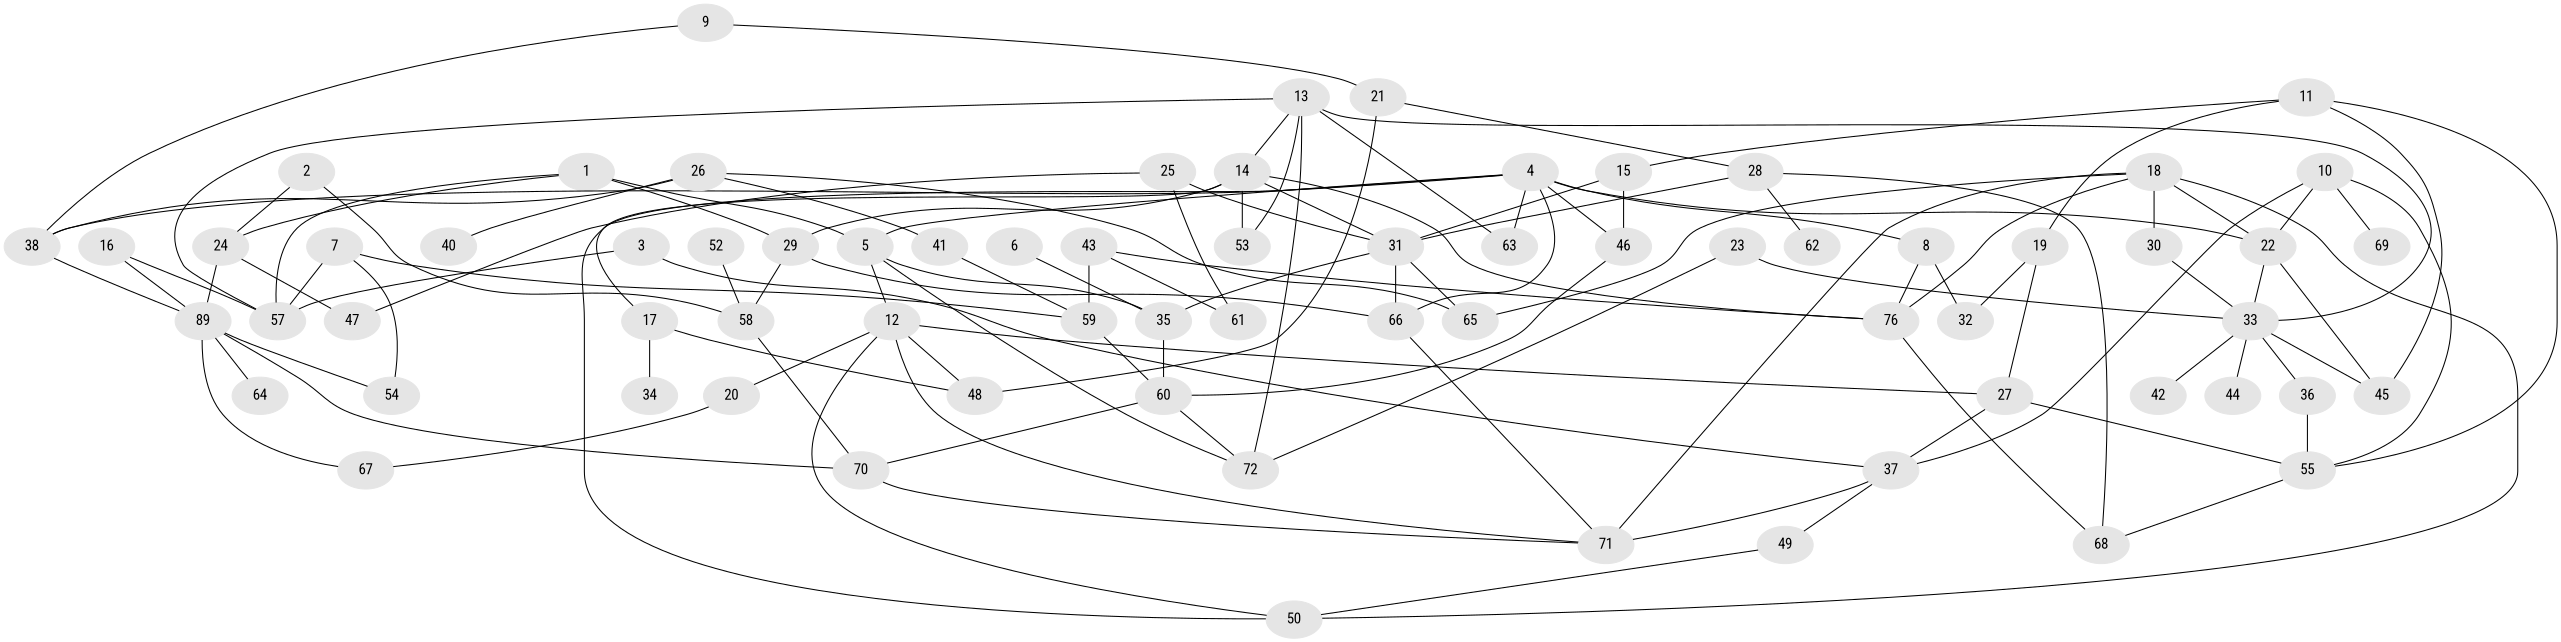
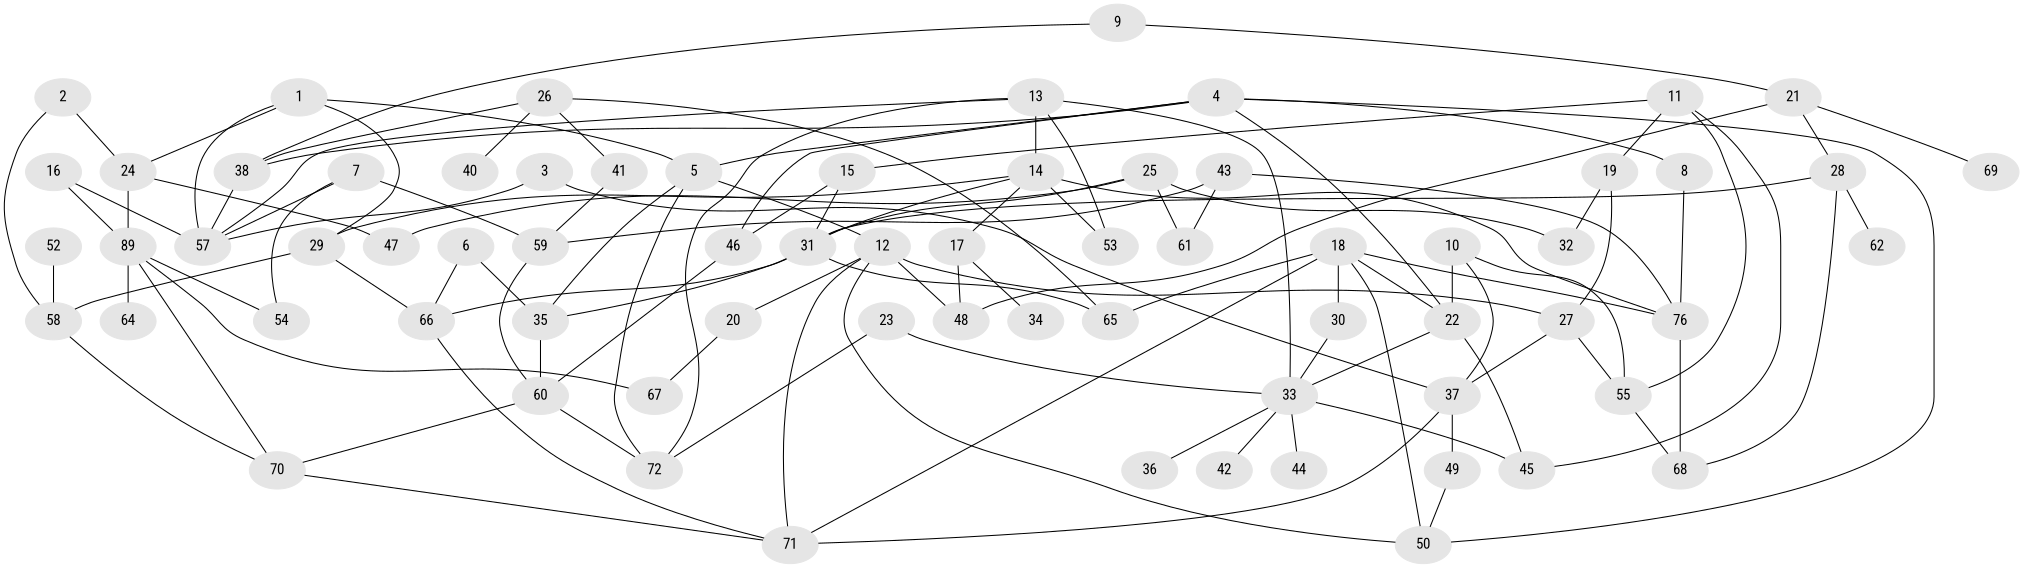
edge "10" -- "69": now "21" -- "69"
node "63": removed
edge "8" -- "32": now "25" -- "32"
edge "38" -- "89": now "38" -- "57"
edge "4" -- "66": now "6" -- "66"
edge "36" -- "55": removed
